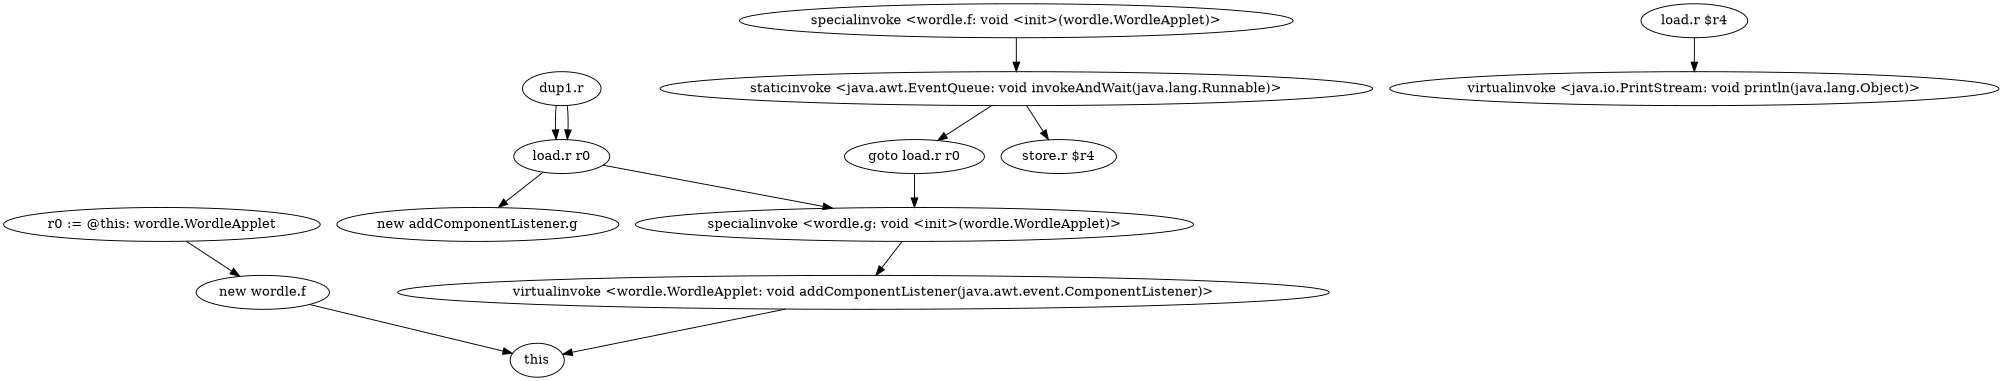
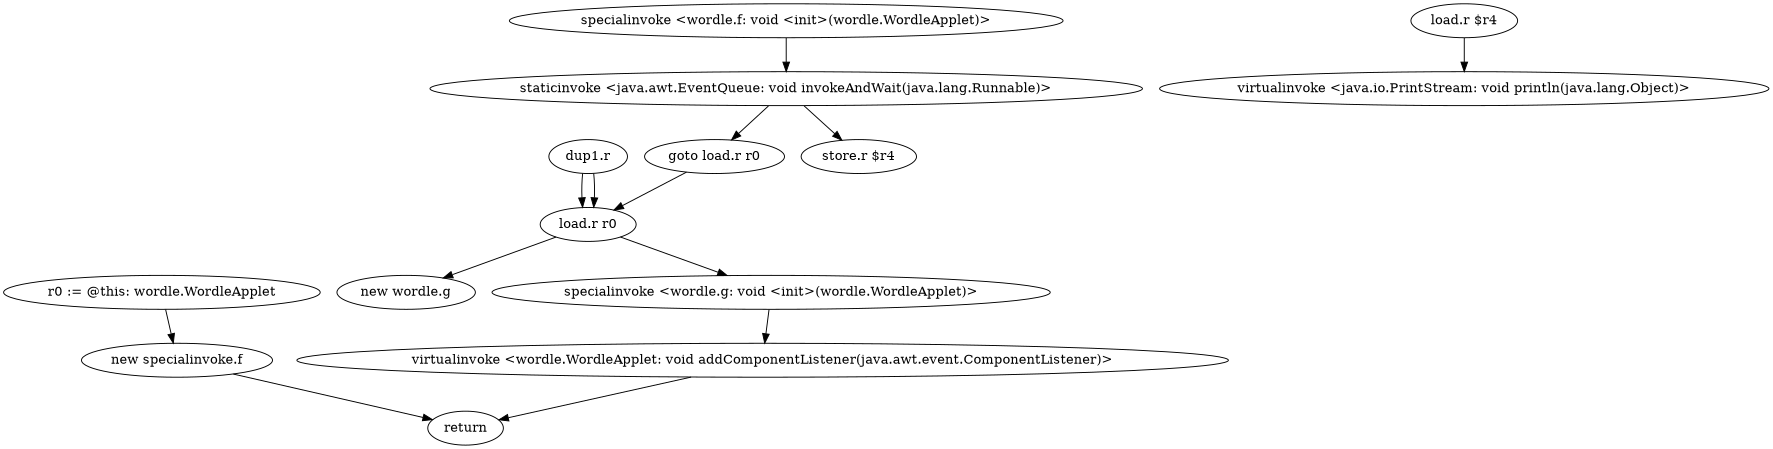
edge "goto load.r r0" -> "specialinvoke <wordle.g: void <init>(wordle.WordleApplet)>": now "goto load.r r0" -> "load.r r0"
node "new addComponentListener.g": label "new addComponentListener.g" -> "new wordle.g"
node "new wordle.f": label "new wordle.f" -> "new specialinvoke.f"
node "this": label "this" -> "return"
